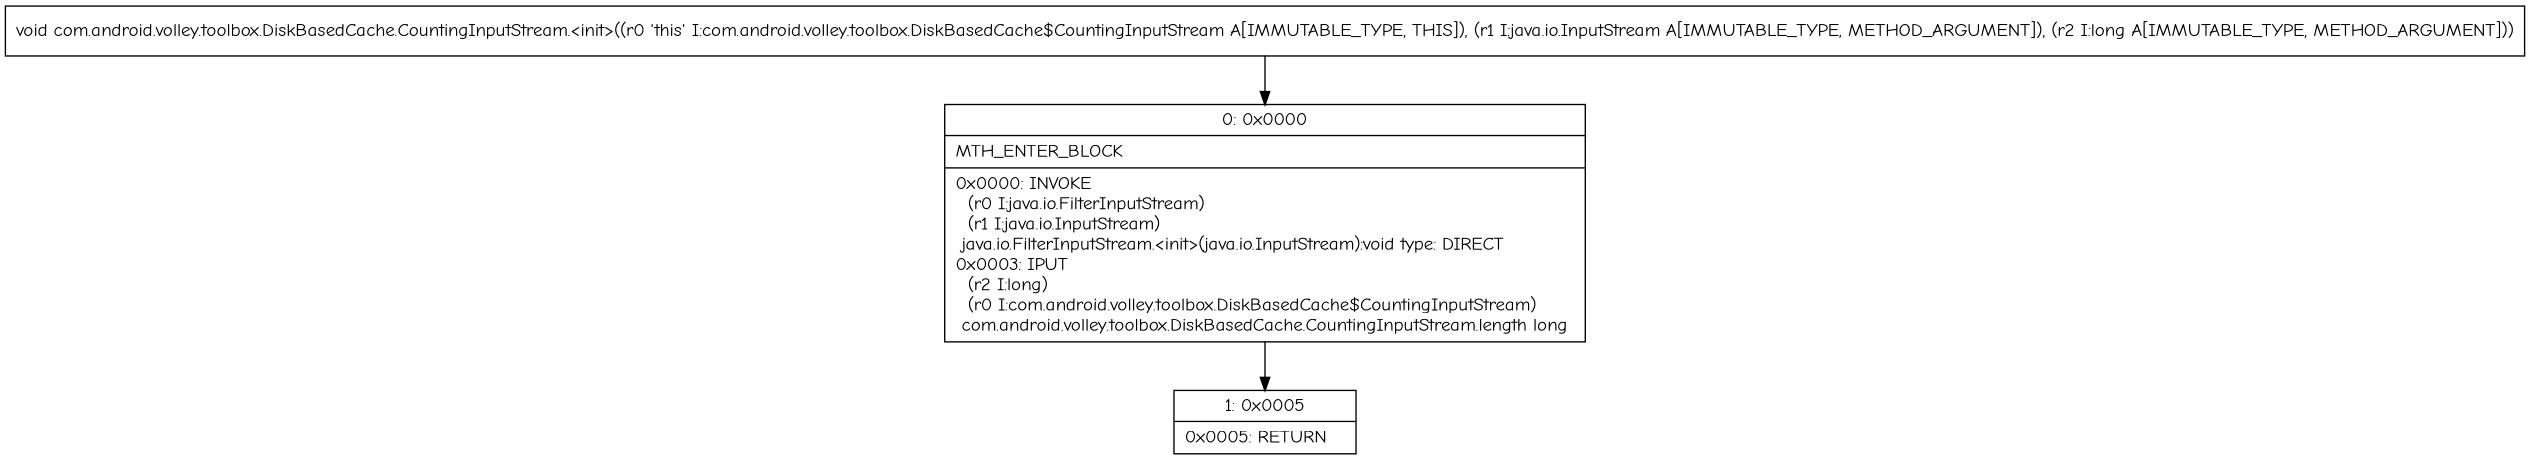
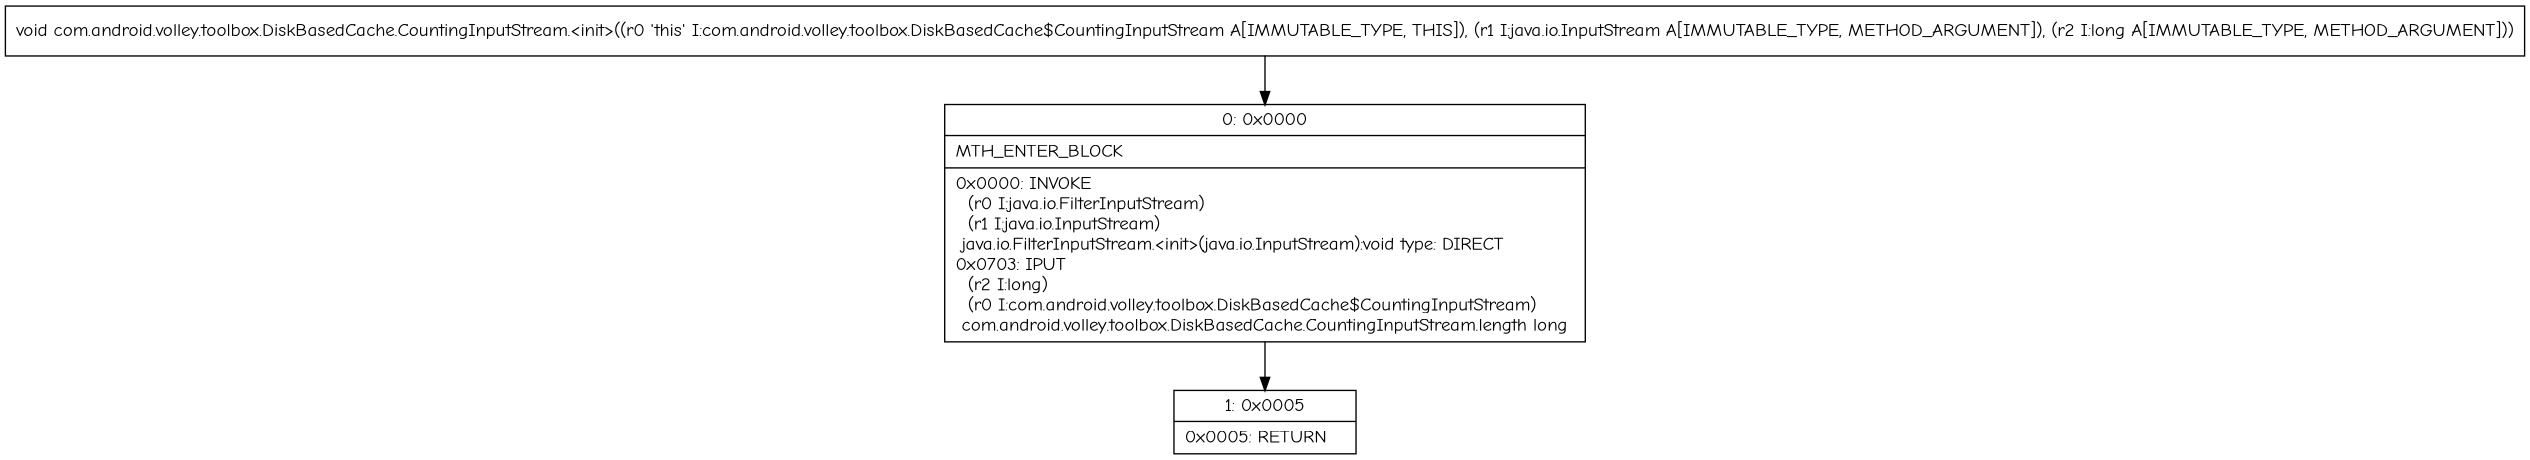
node "0: 0x0000": text "0x0003: IPUT" -> "0x0703: IPUT"
